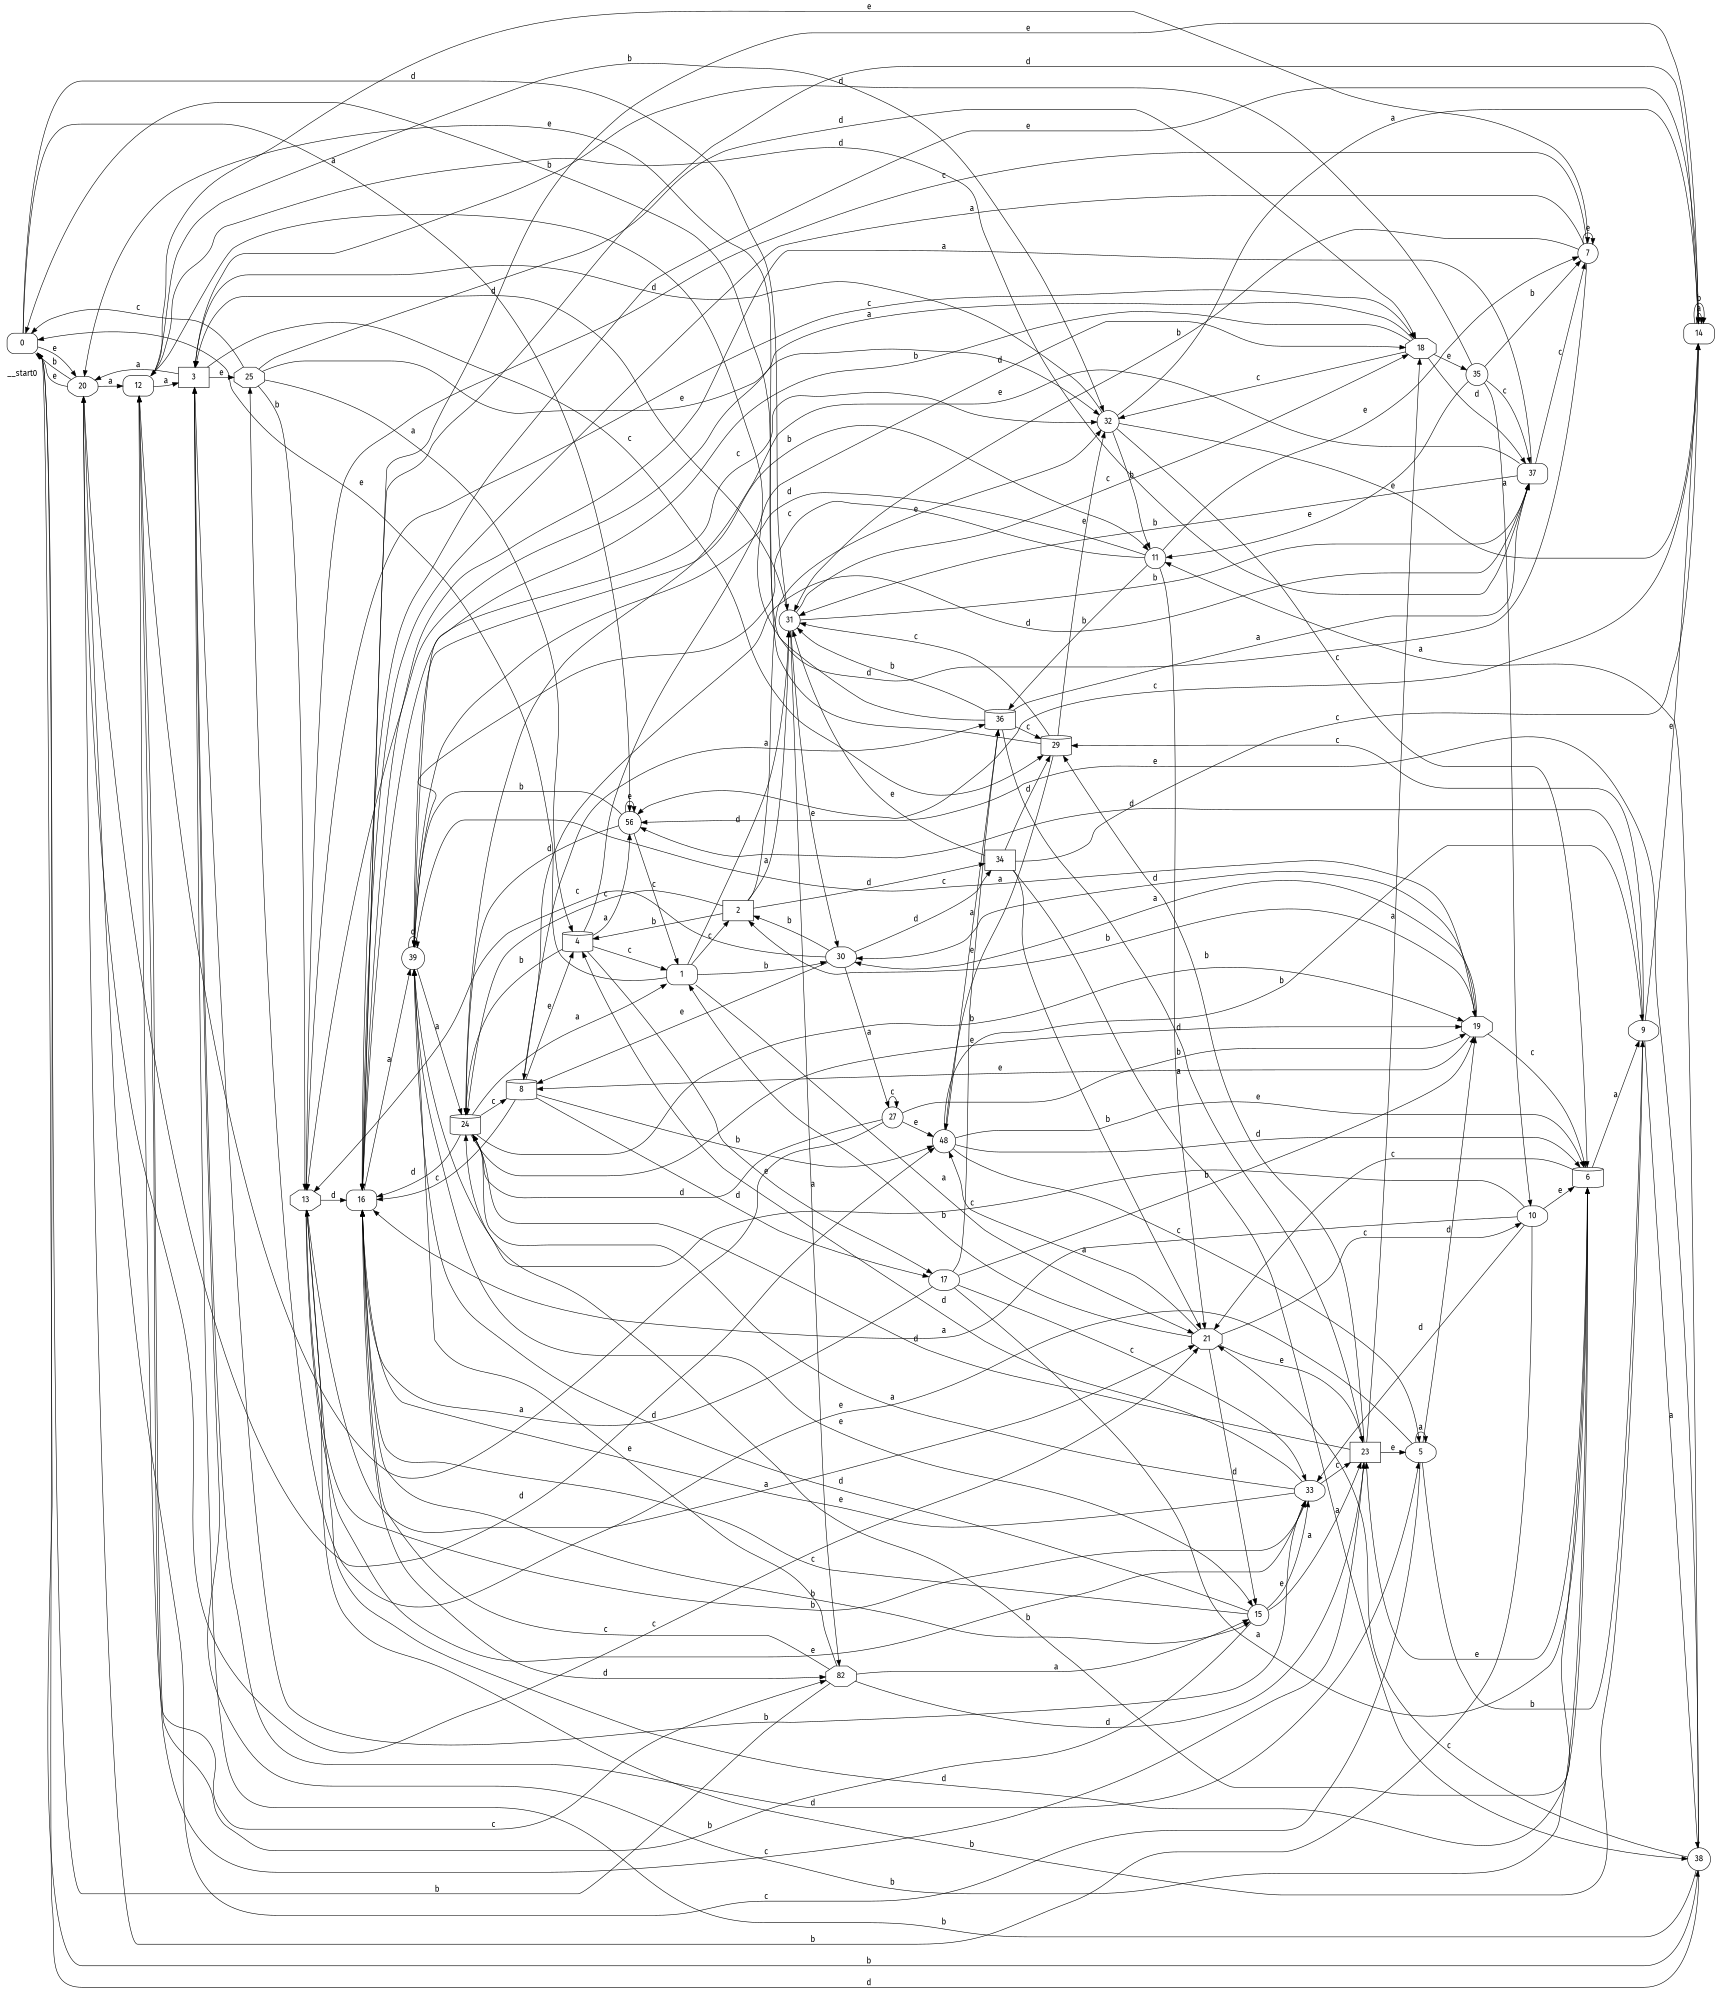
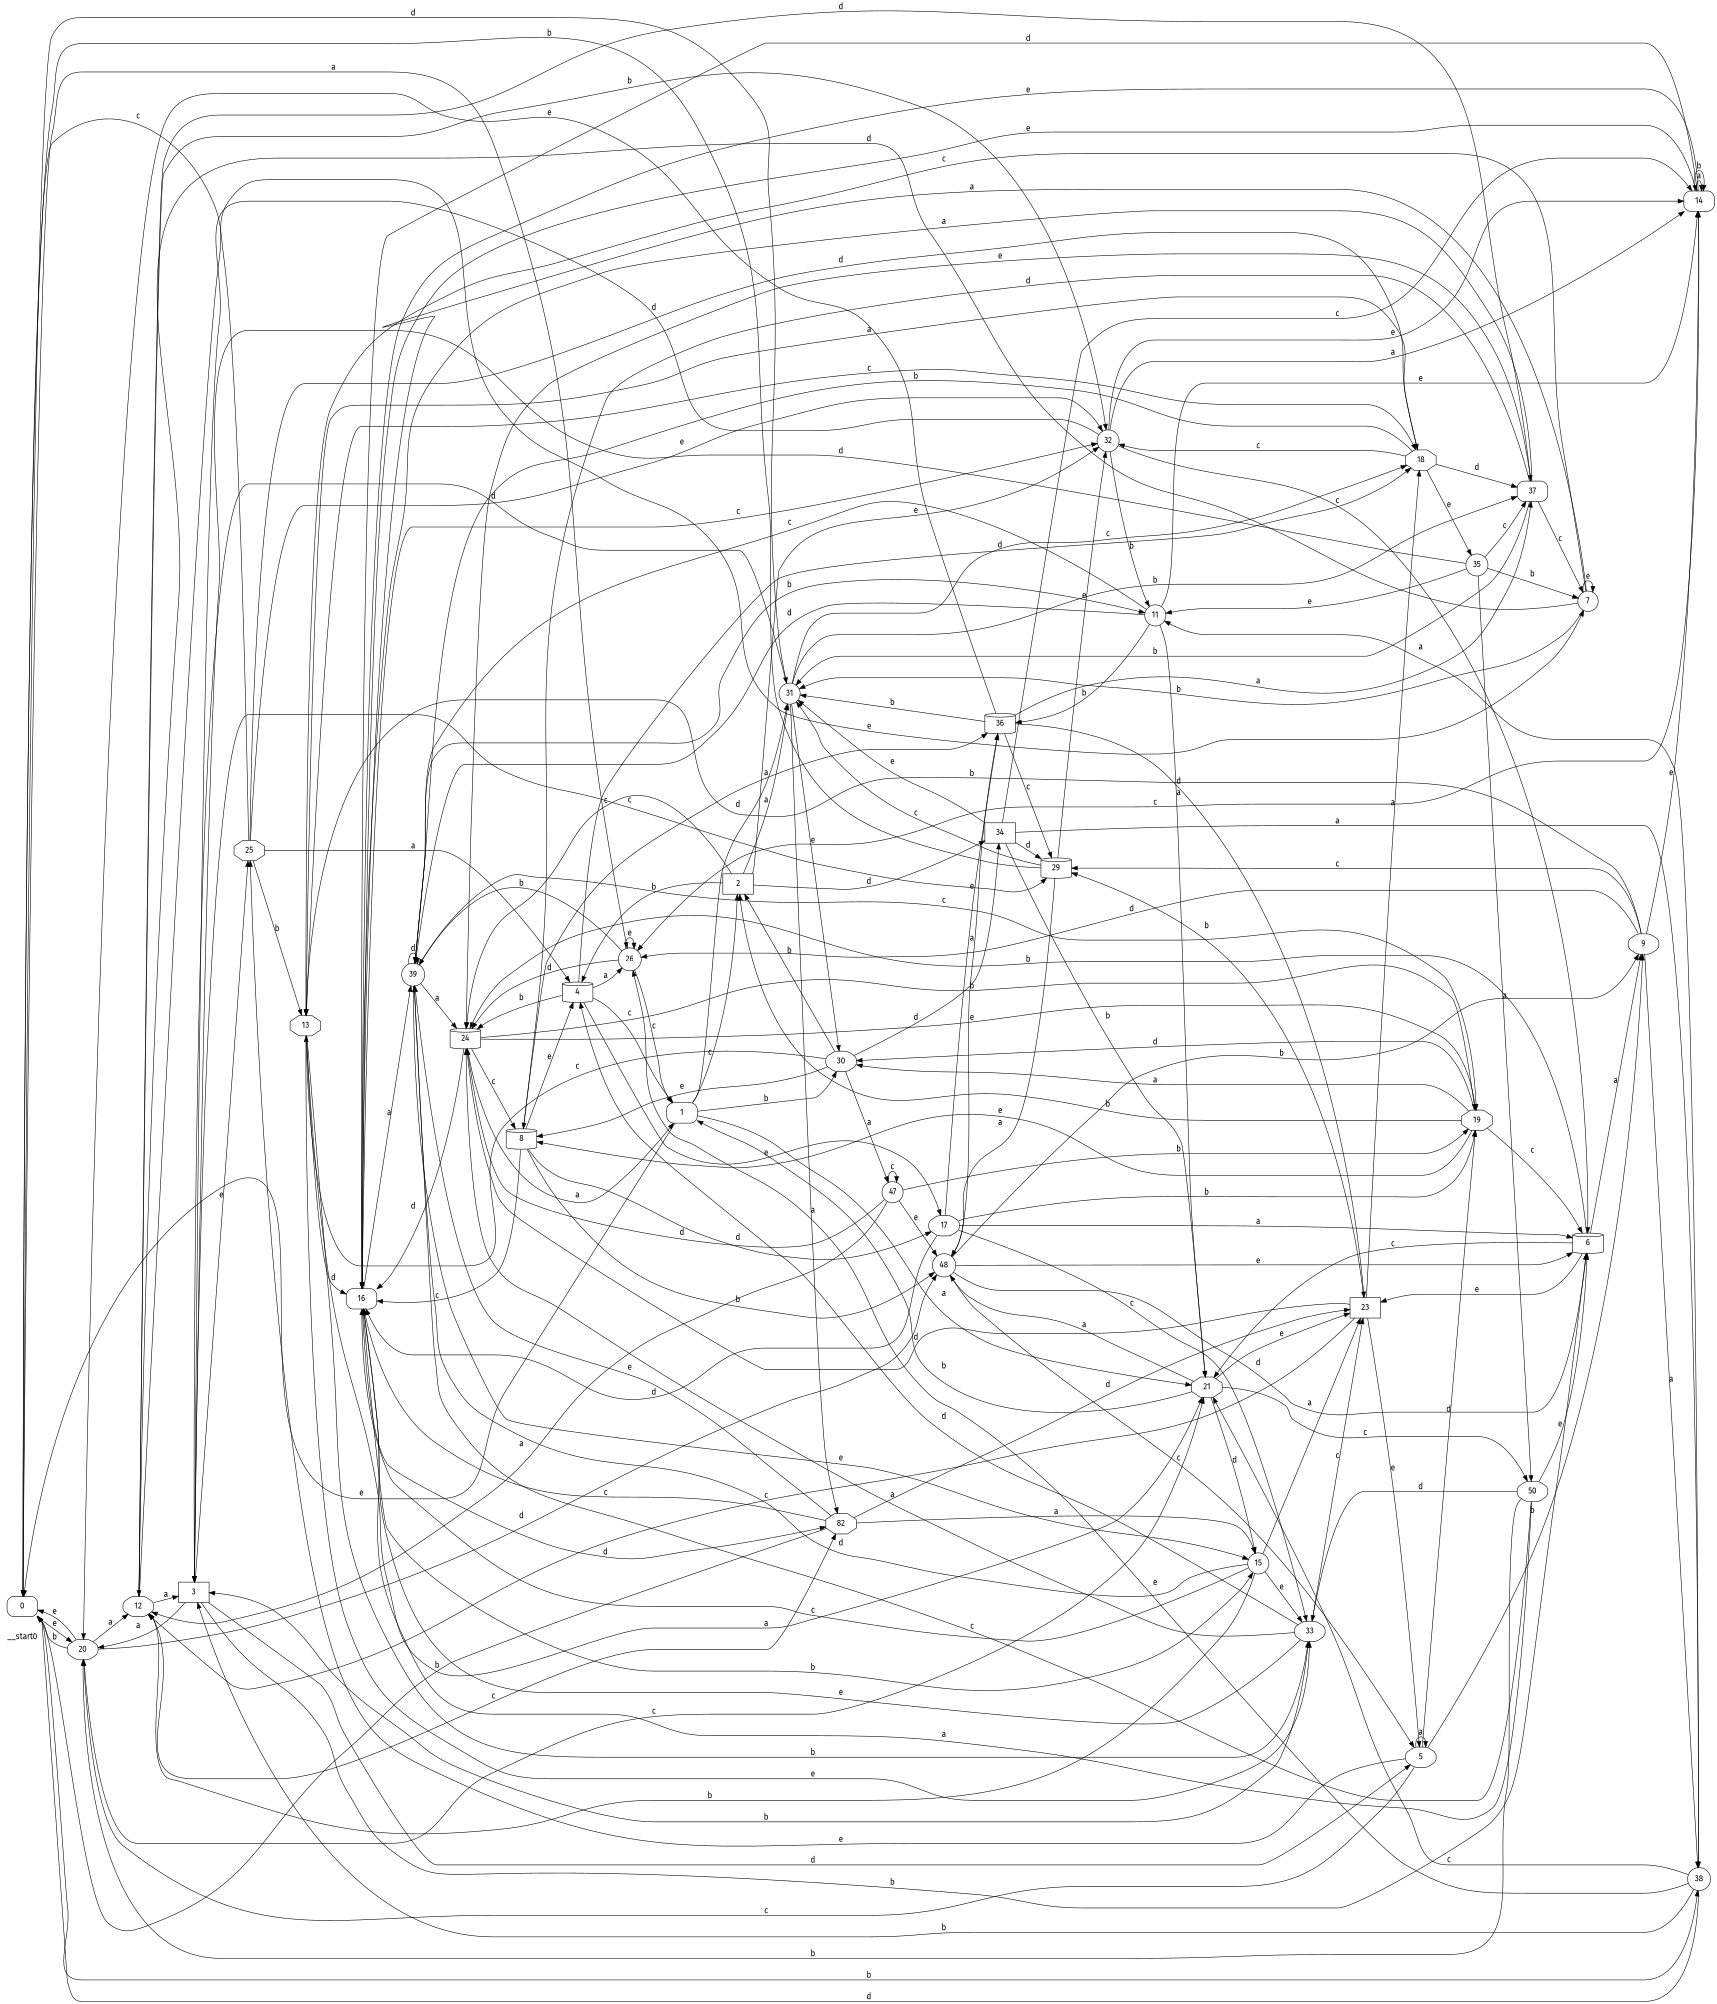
node "12": shape box -> octagon
edge "11" -> "7": now "11" -> "14"
node "56": label "56" -> "26"
node "27": label "27" -> "47"
node "10": label "10" -> "50"
edge "6" -> "13": removed, label "d"
